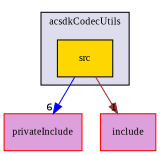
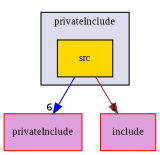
cluster "acsdkCodecUtils": label "acsdkCodecUtils" -> "privateInclude"
